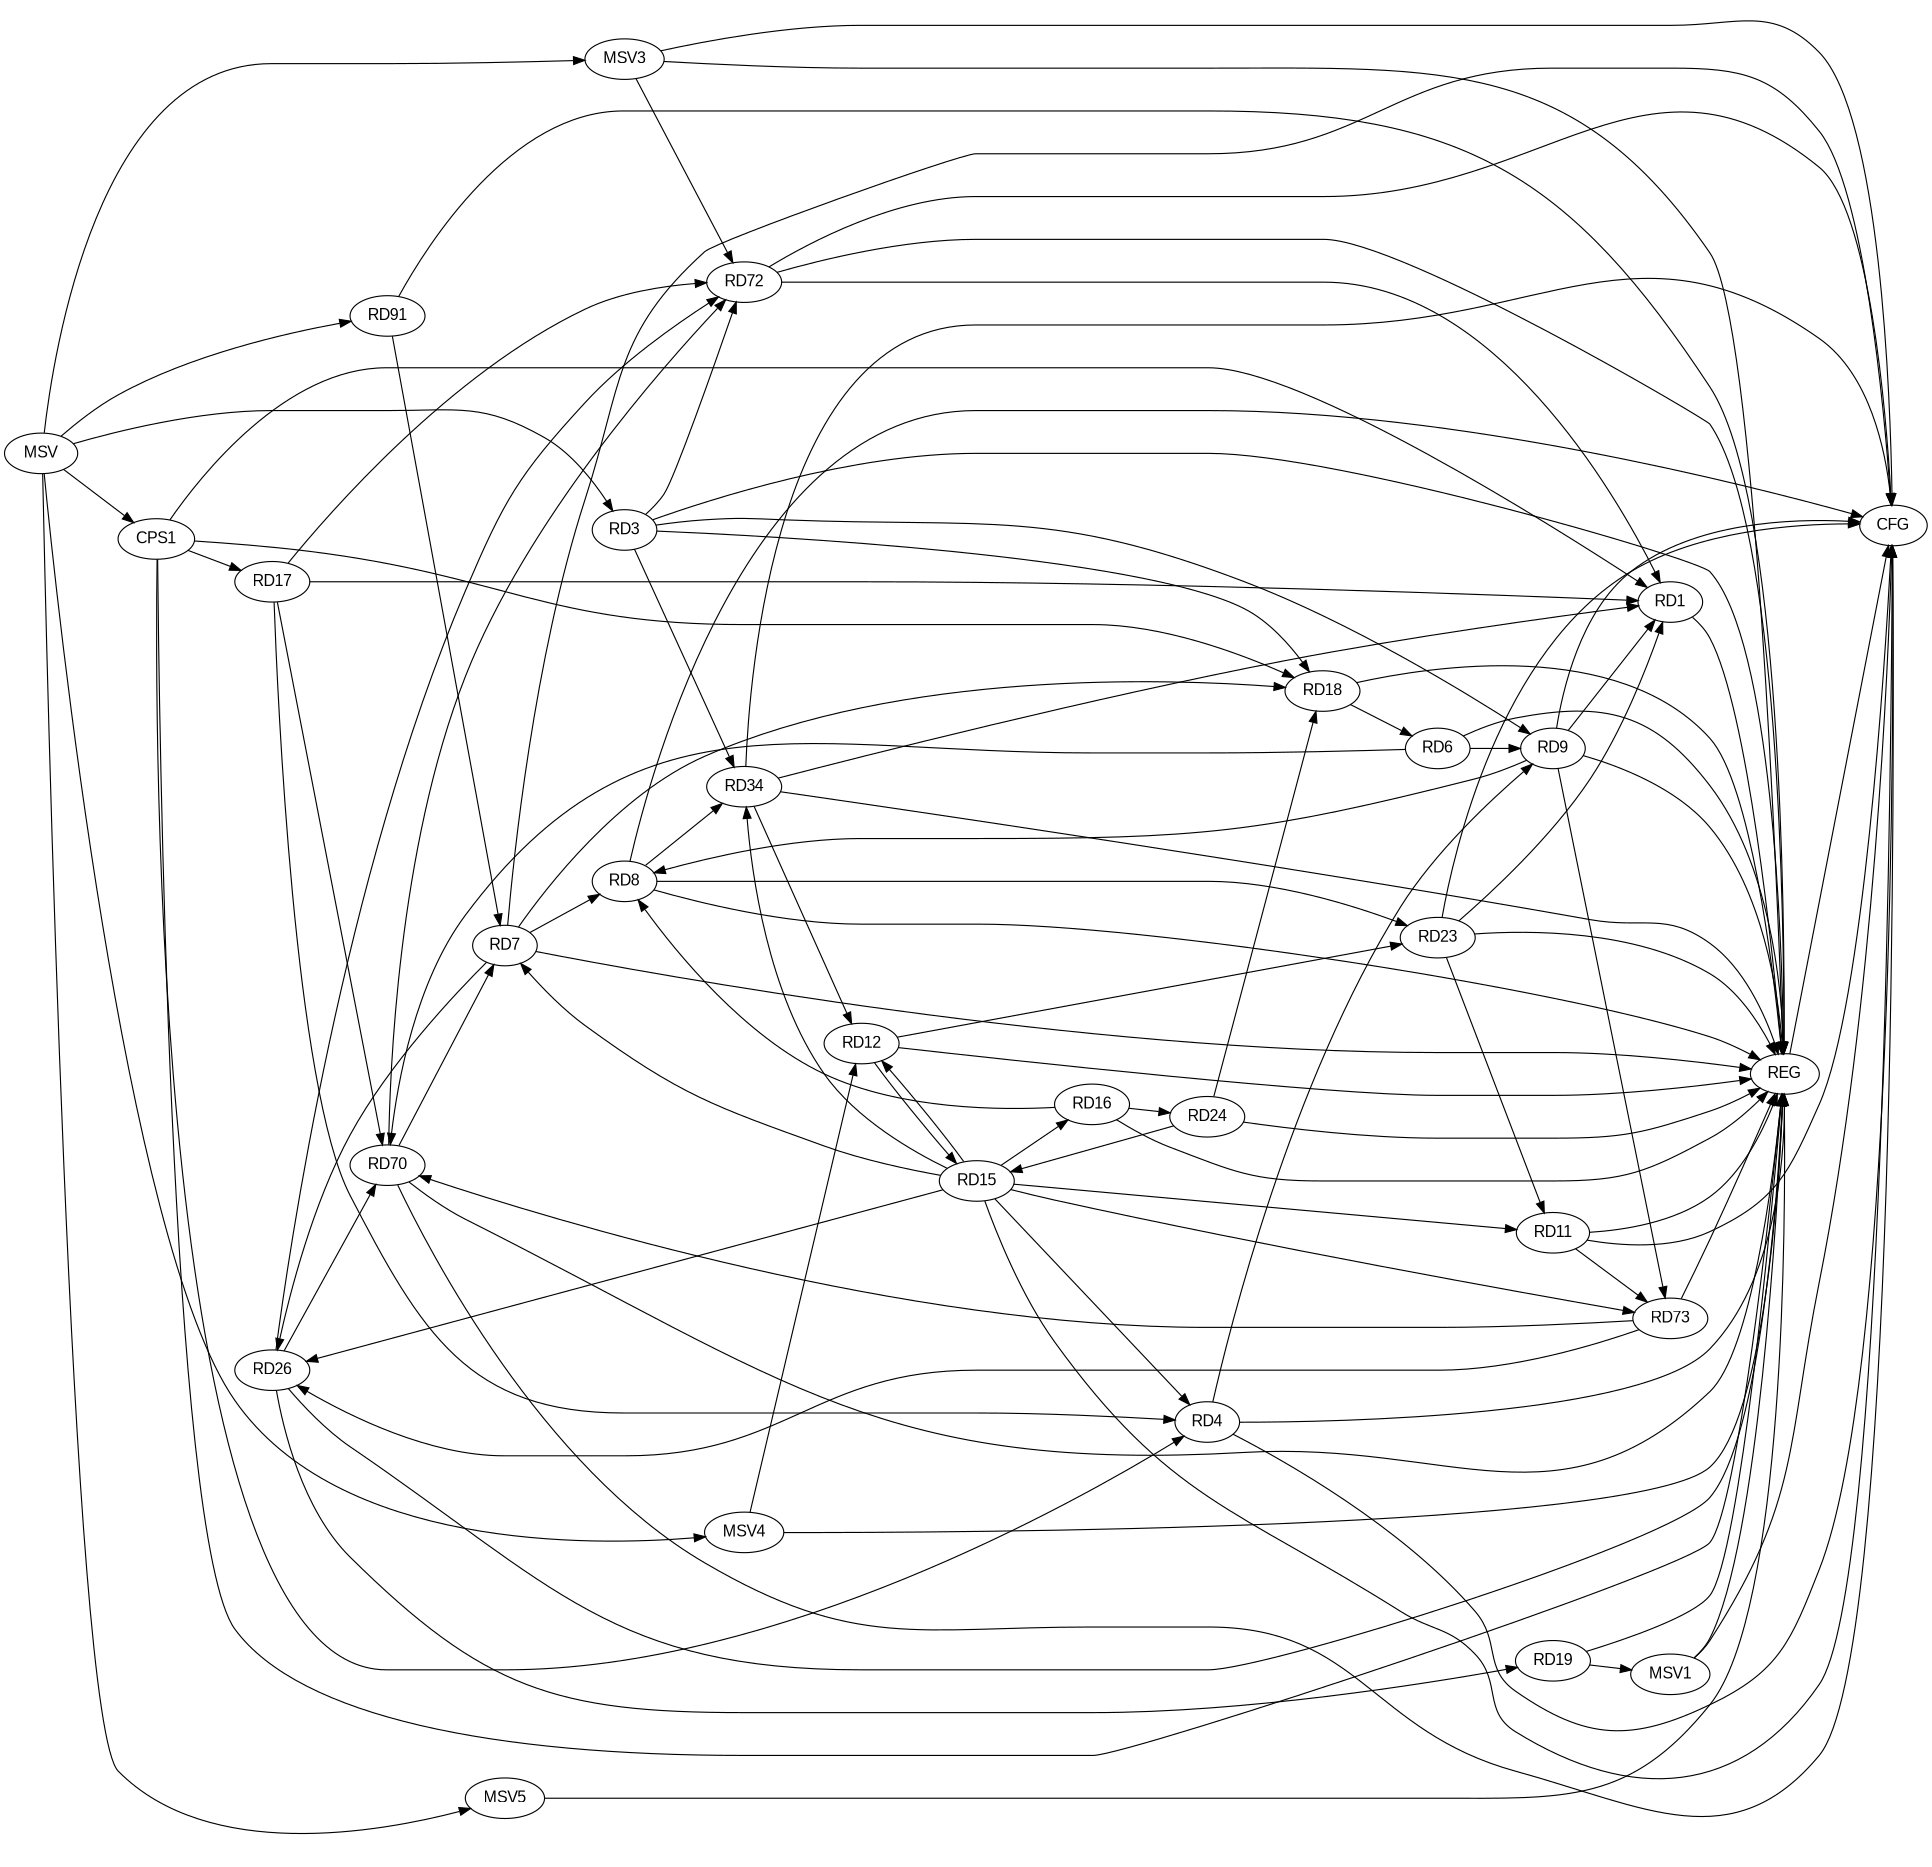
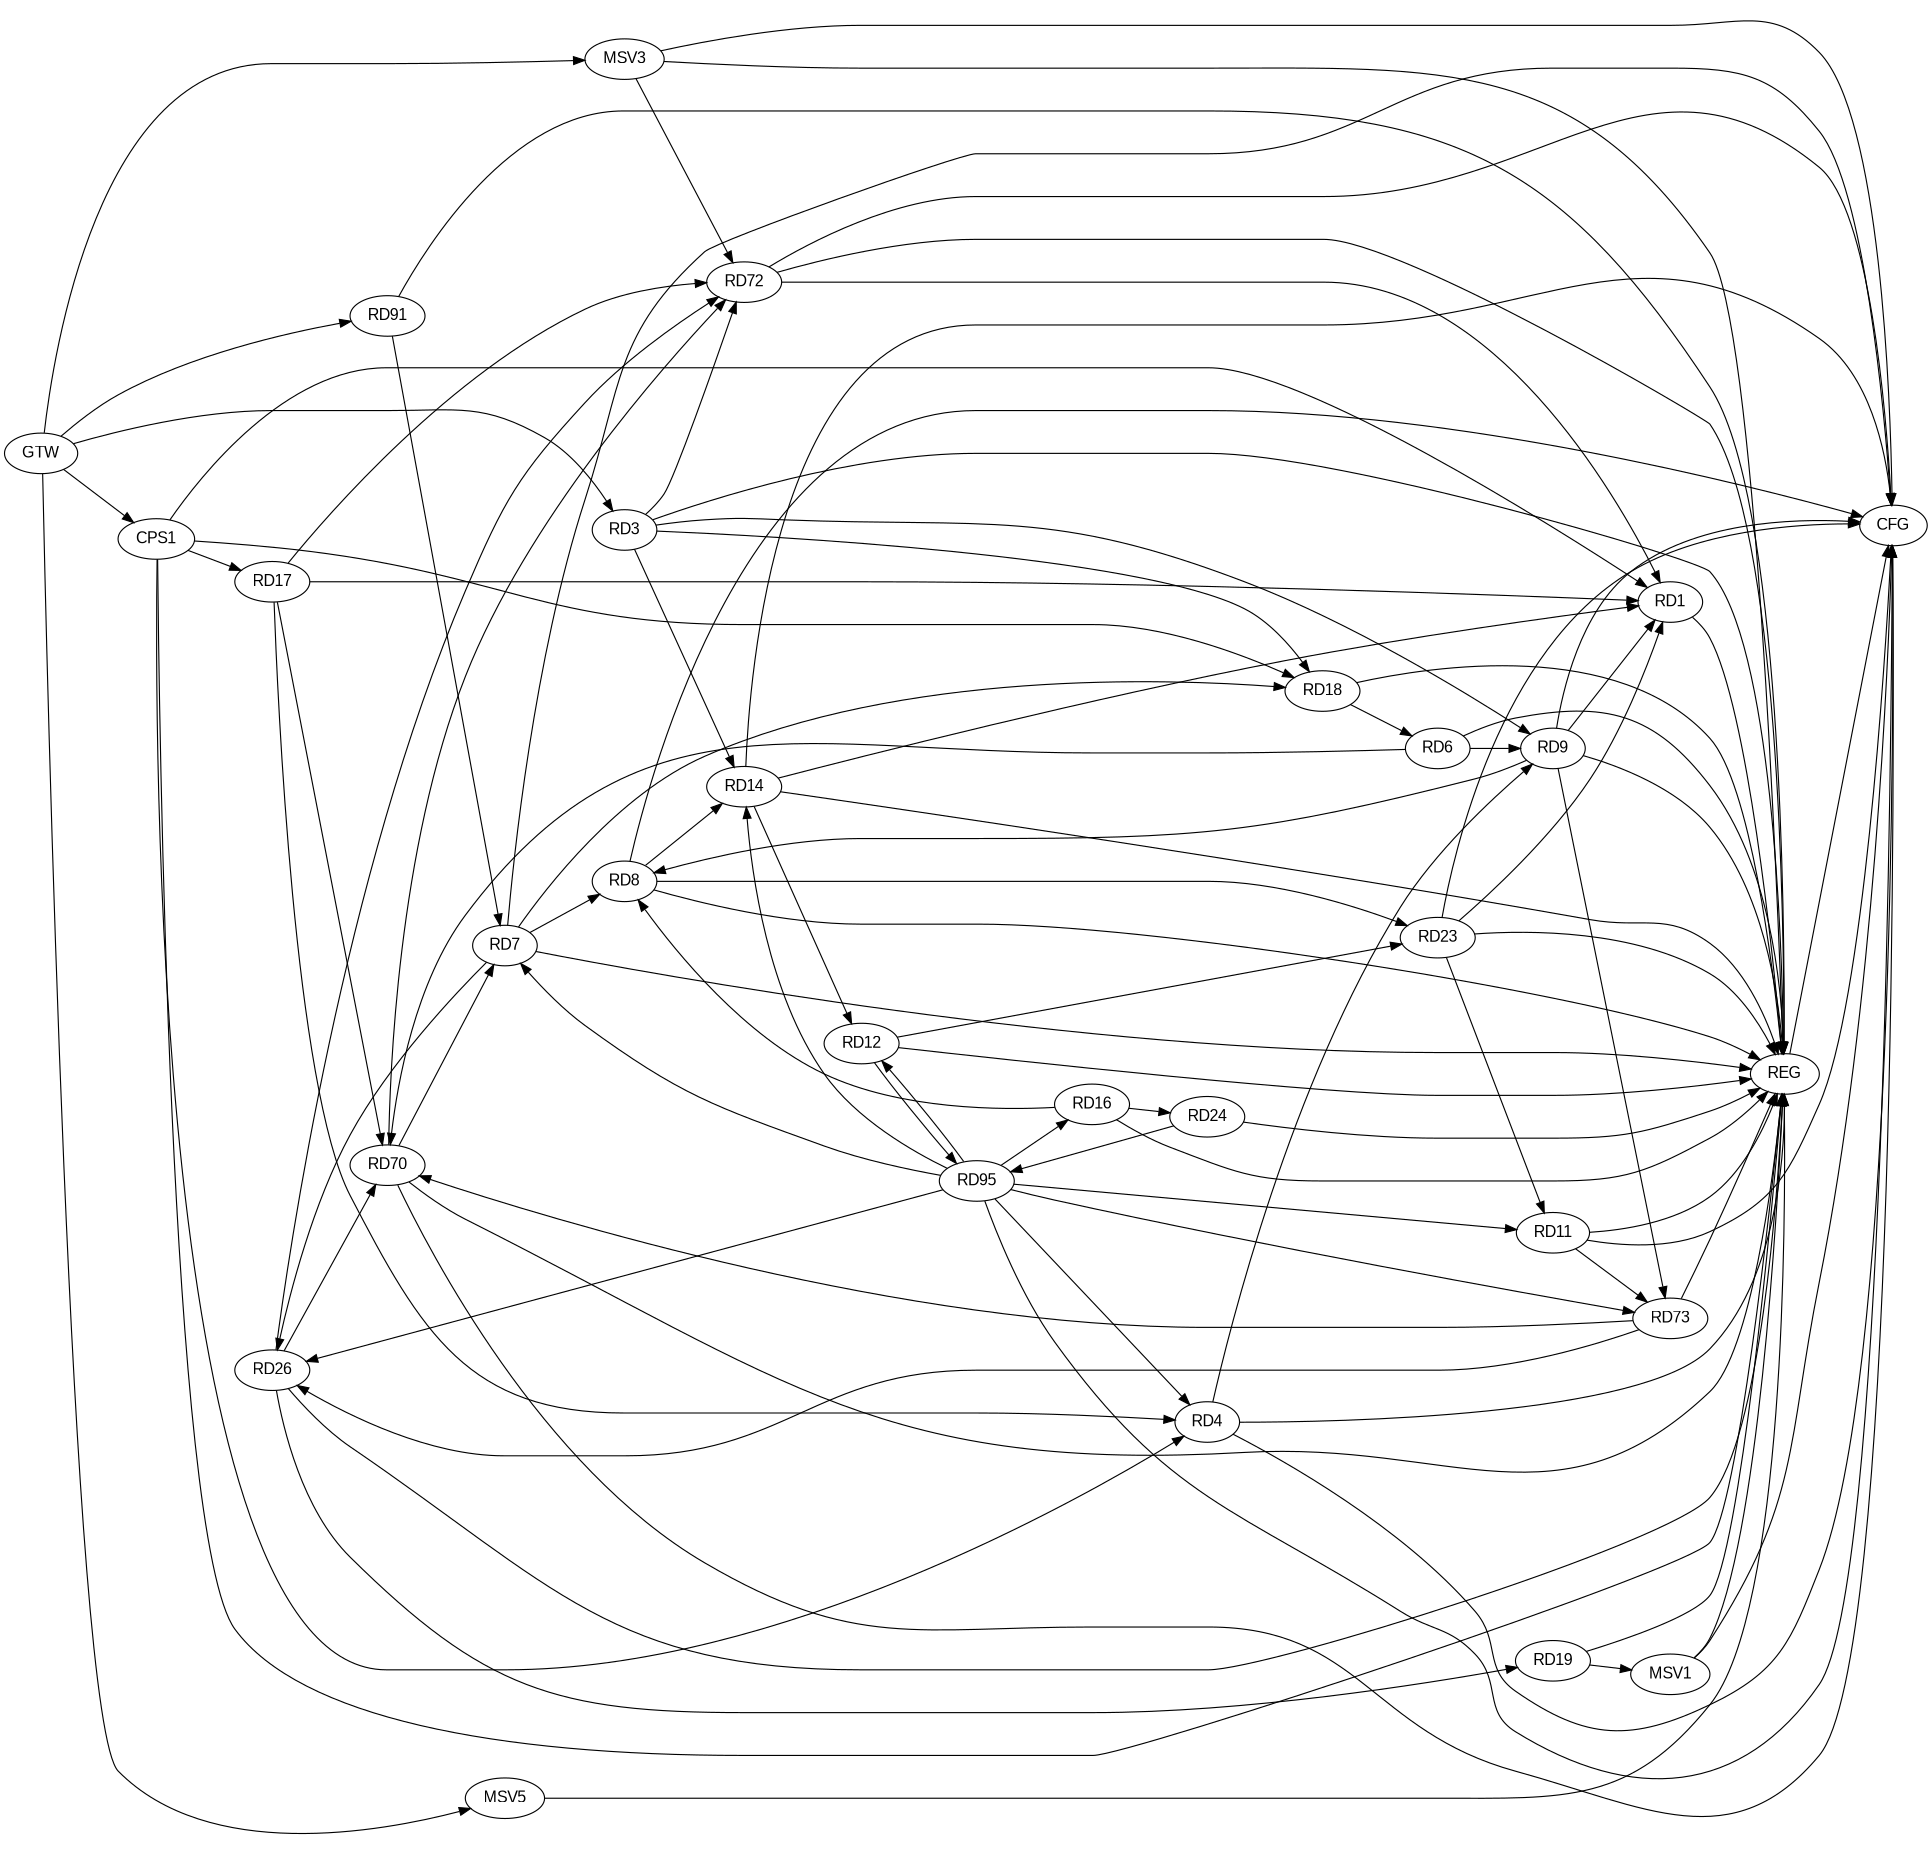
node "MSV": label "MSV" -> "GTW"
node "RD34": label "RD34" -> "RD14"
edge "RD24" -> "RD18": removed
node "RD15": label "RD15" -> "RD95"
node "MSV4": removed
